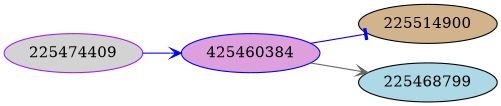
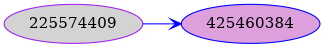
node "225514900": removed
node "225474409": label "225474409" -> "225574409"
node "225468799": removed
